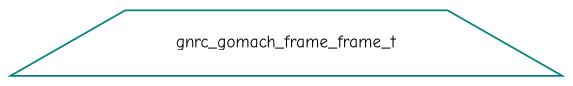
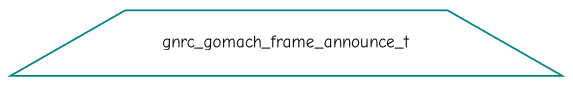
node "gnrc_gomach_frame_frame_t": label "gnrc_gomach_frame_frame_t" -> "gnrc_gomach_frame_announce_t"
